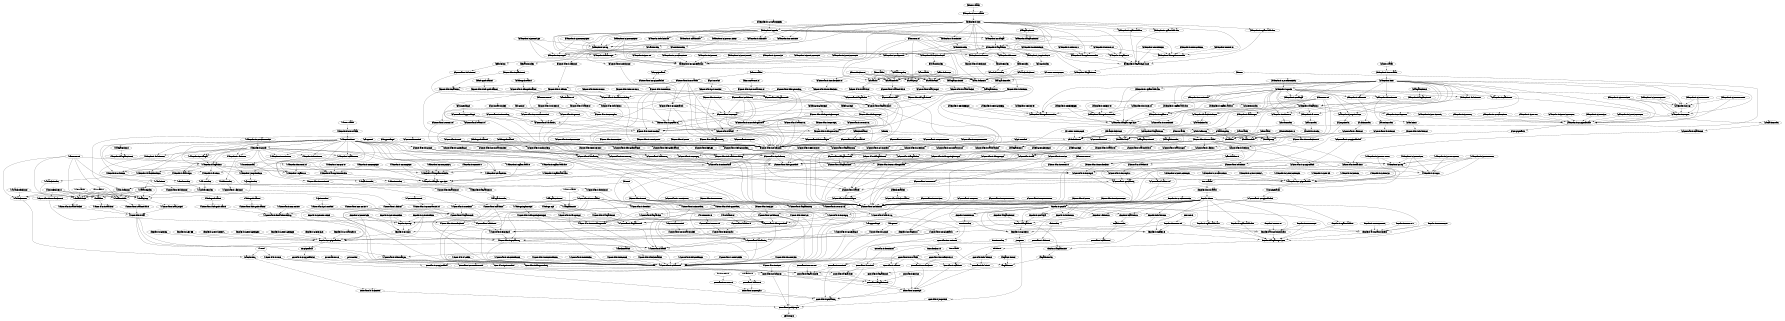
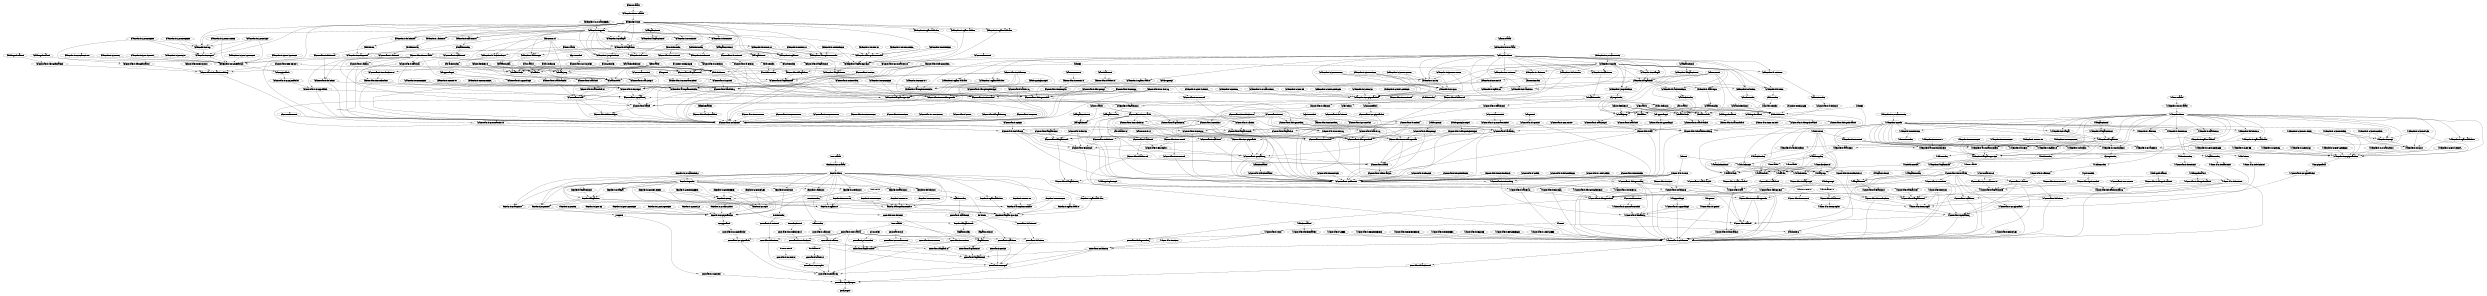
node "[3]decoder_i.CSR_MIE": removed
edge "[3]controller_i.instr_valid_i" -> "[3]controller_i.dret_insn": added
node "[3]illegal_insn_dec": removed
edge "[2]controller_i.instr_fetch_err" -> "[2]controller_i.exc_req_d": removed
edge "[1]decoder_i.CSR_OP_READ" -> "[1]decoder_i.div_en_o": now "[1]decoder_i.opcode" -> "[1]decoder_i.div_en_o"
node "[1]controller_i.mret_insn_i": removed
edge "[1]data_req_dec" -> "[1]stall_branch": now "[1]data_req_dec" -> "[1]ex_valid_i"
node "decoder_i.dret_insn_o": label "decoder_i.dret_insn_o" -> "decoder_i.insn_insn_o"
node "decoder_i.CSR_MSTATUS": removed
